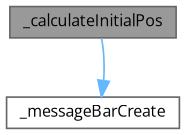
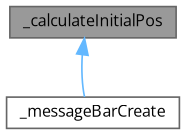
edge "_calculateInitialPos" -> "_messageBarCreate": reversed
